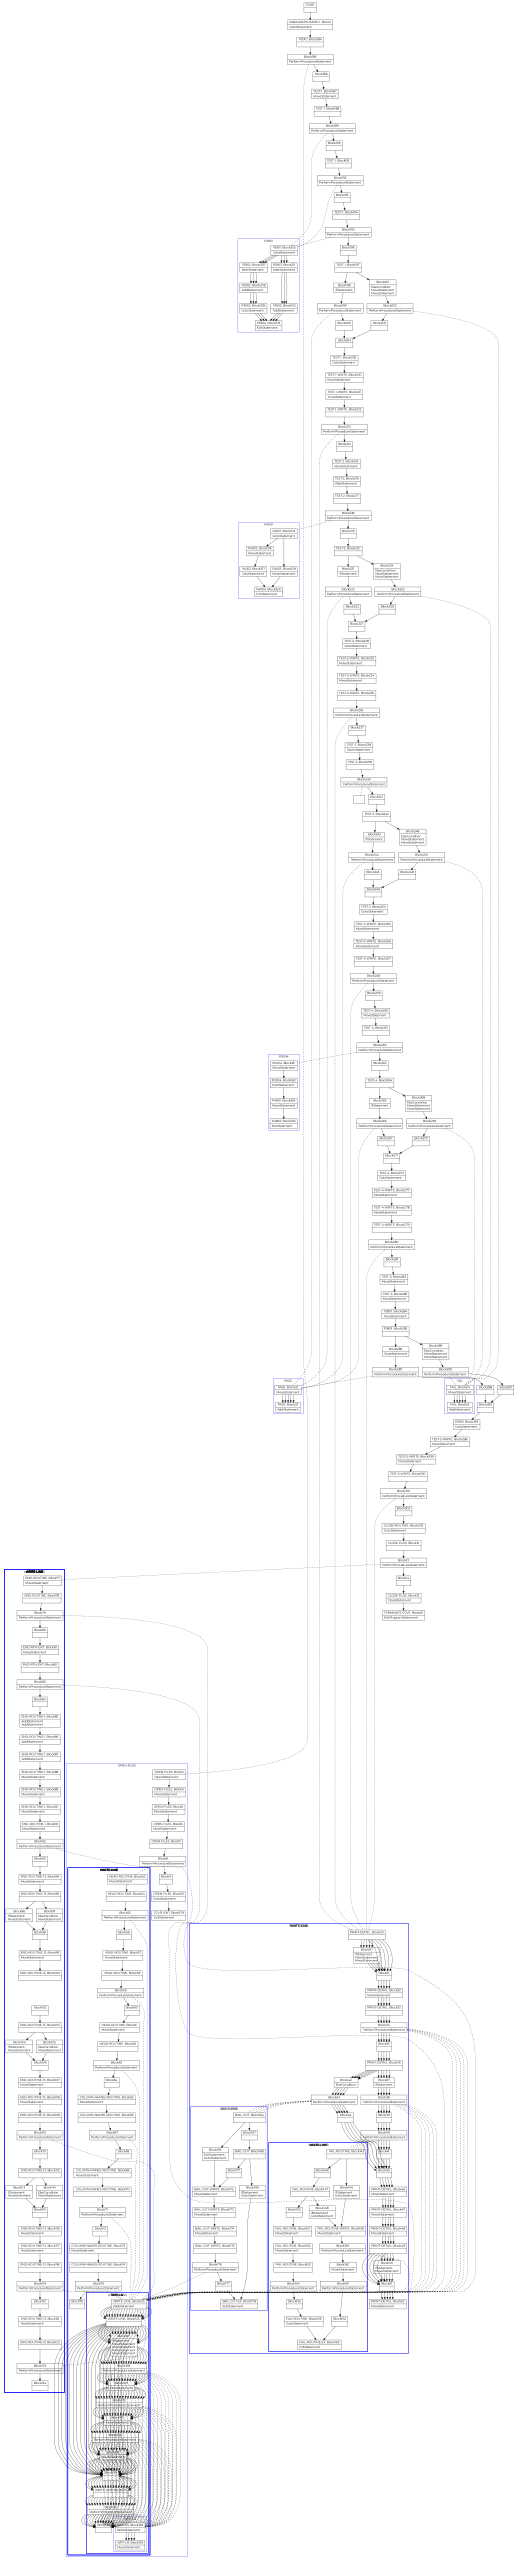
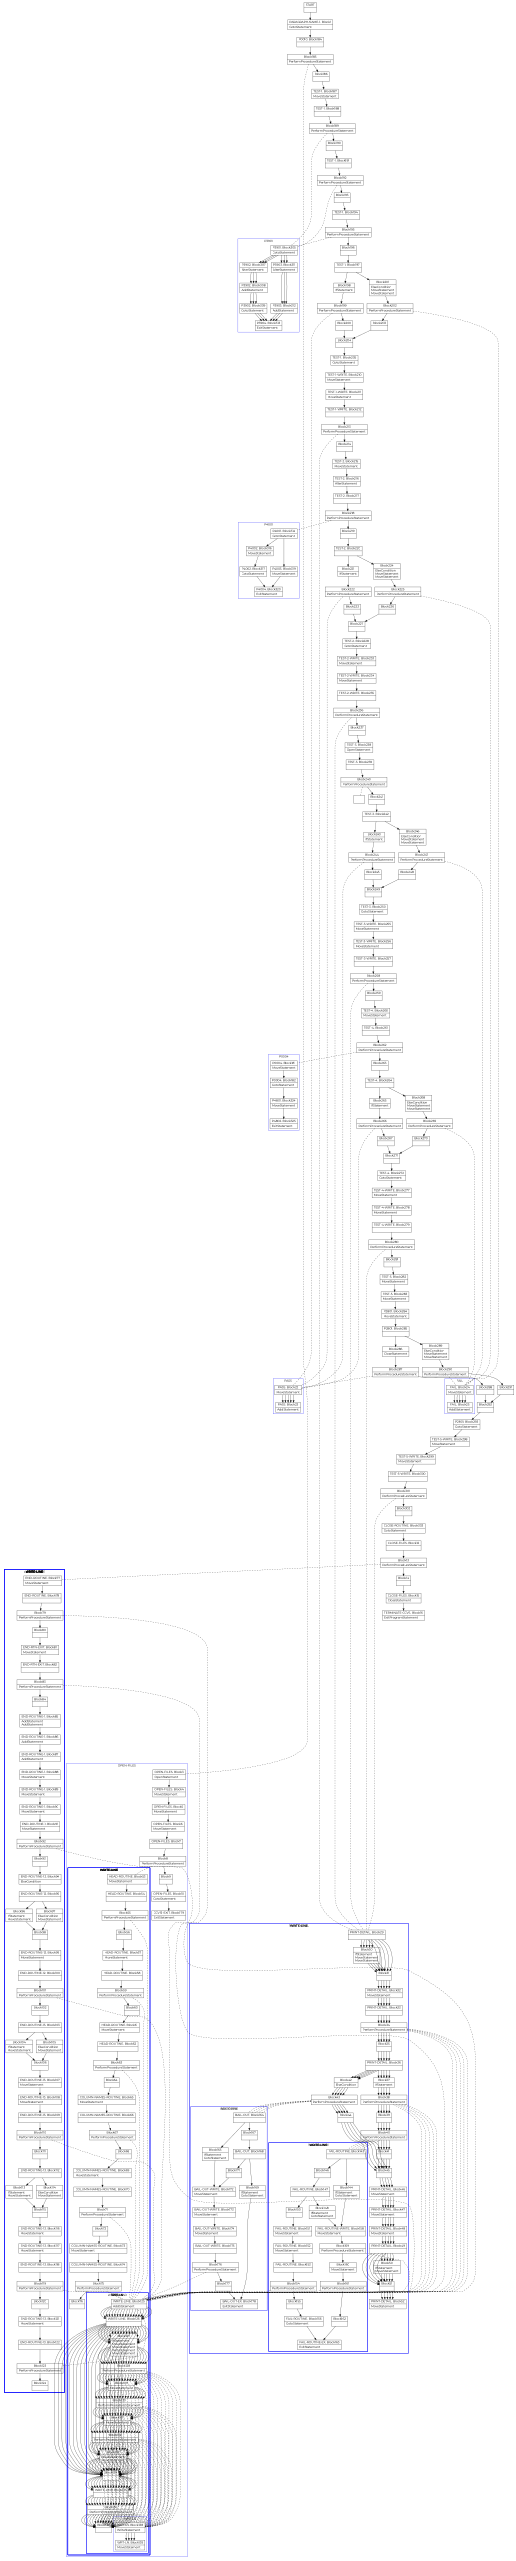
node "END-ROUTINE-12. Block94": text "MoveStatement" -> "ElseCondition"
node "Block101": added
node "Block165": text "ExitStatement" -> "IfStatement"
